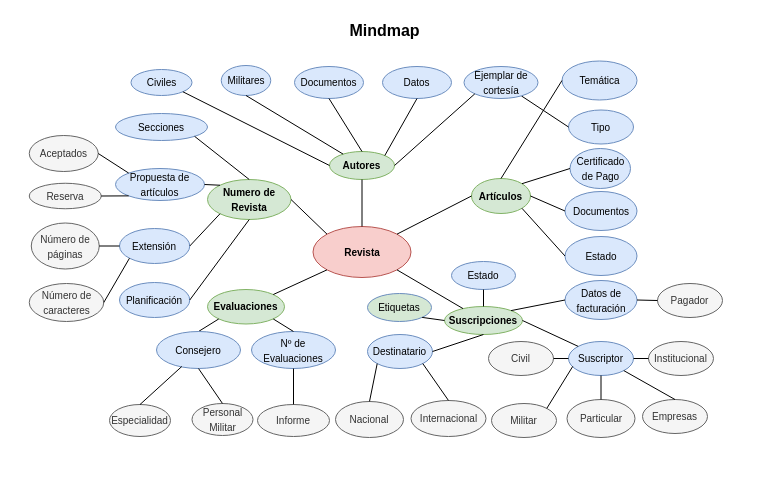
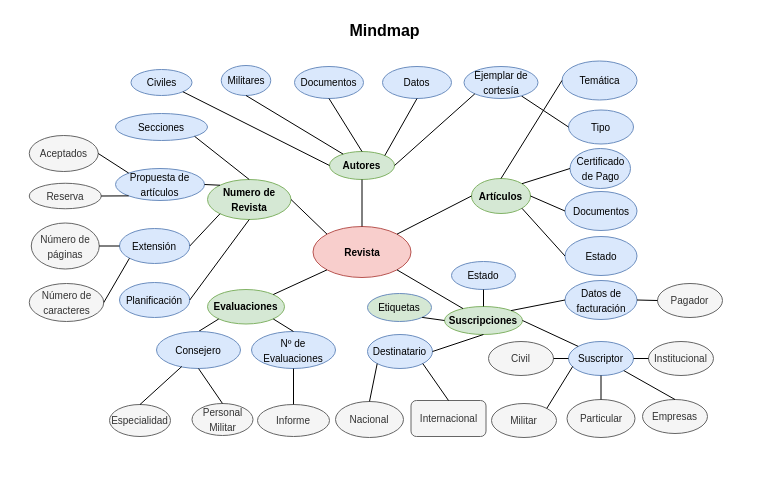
node "Internacional": shape ellipse -> rounded rectangle
